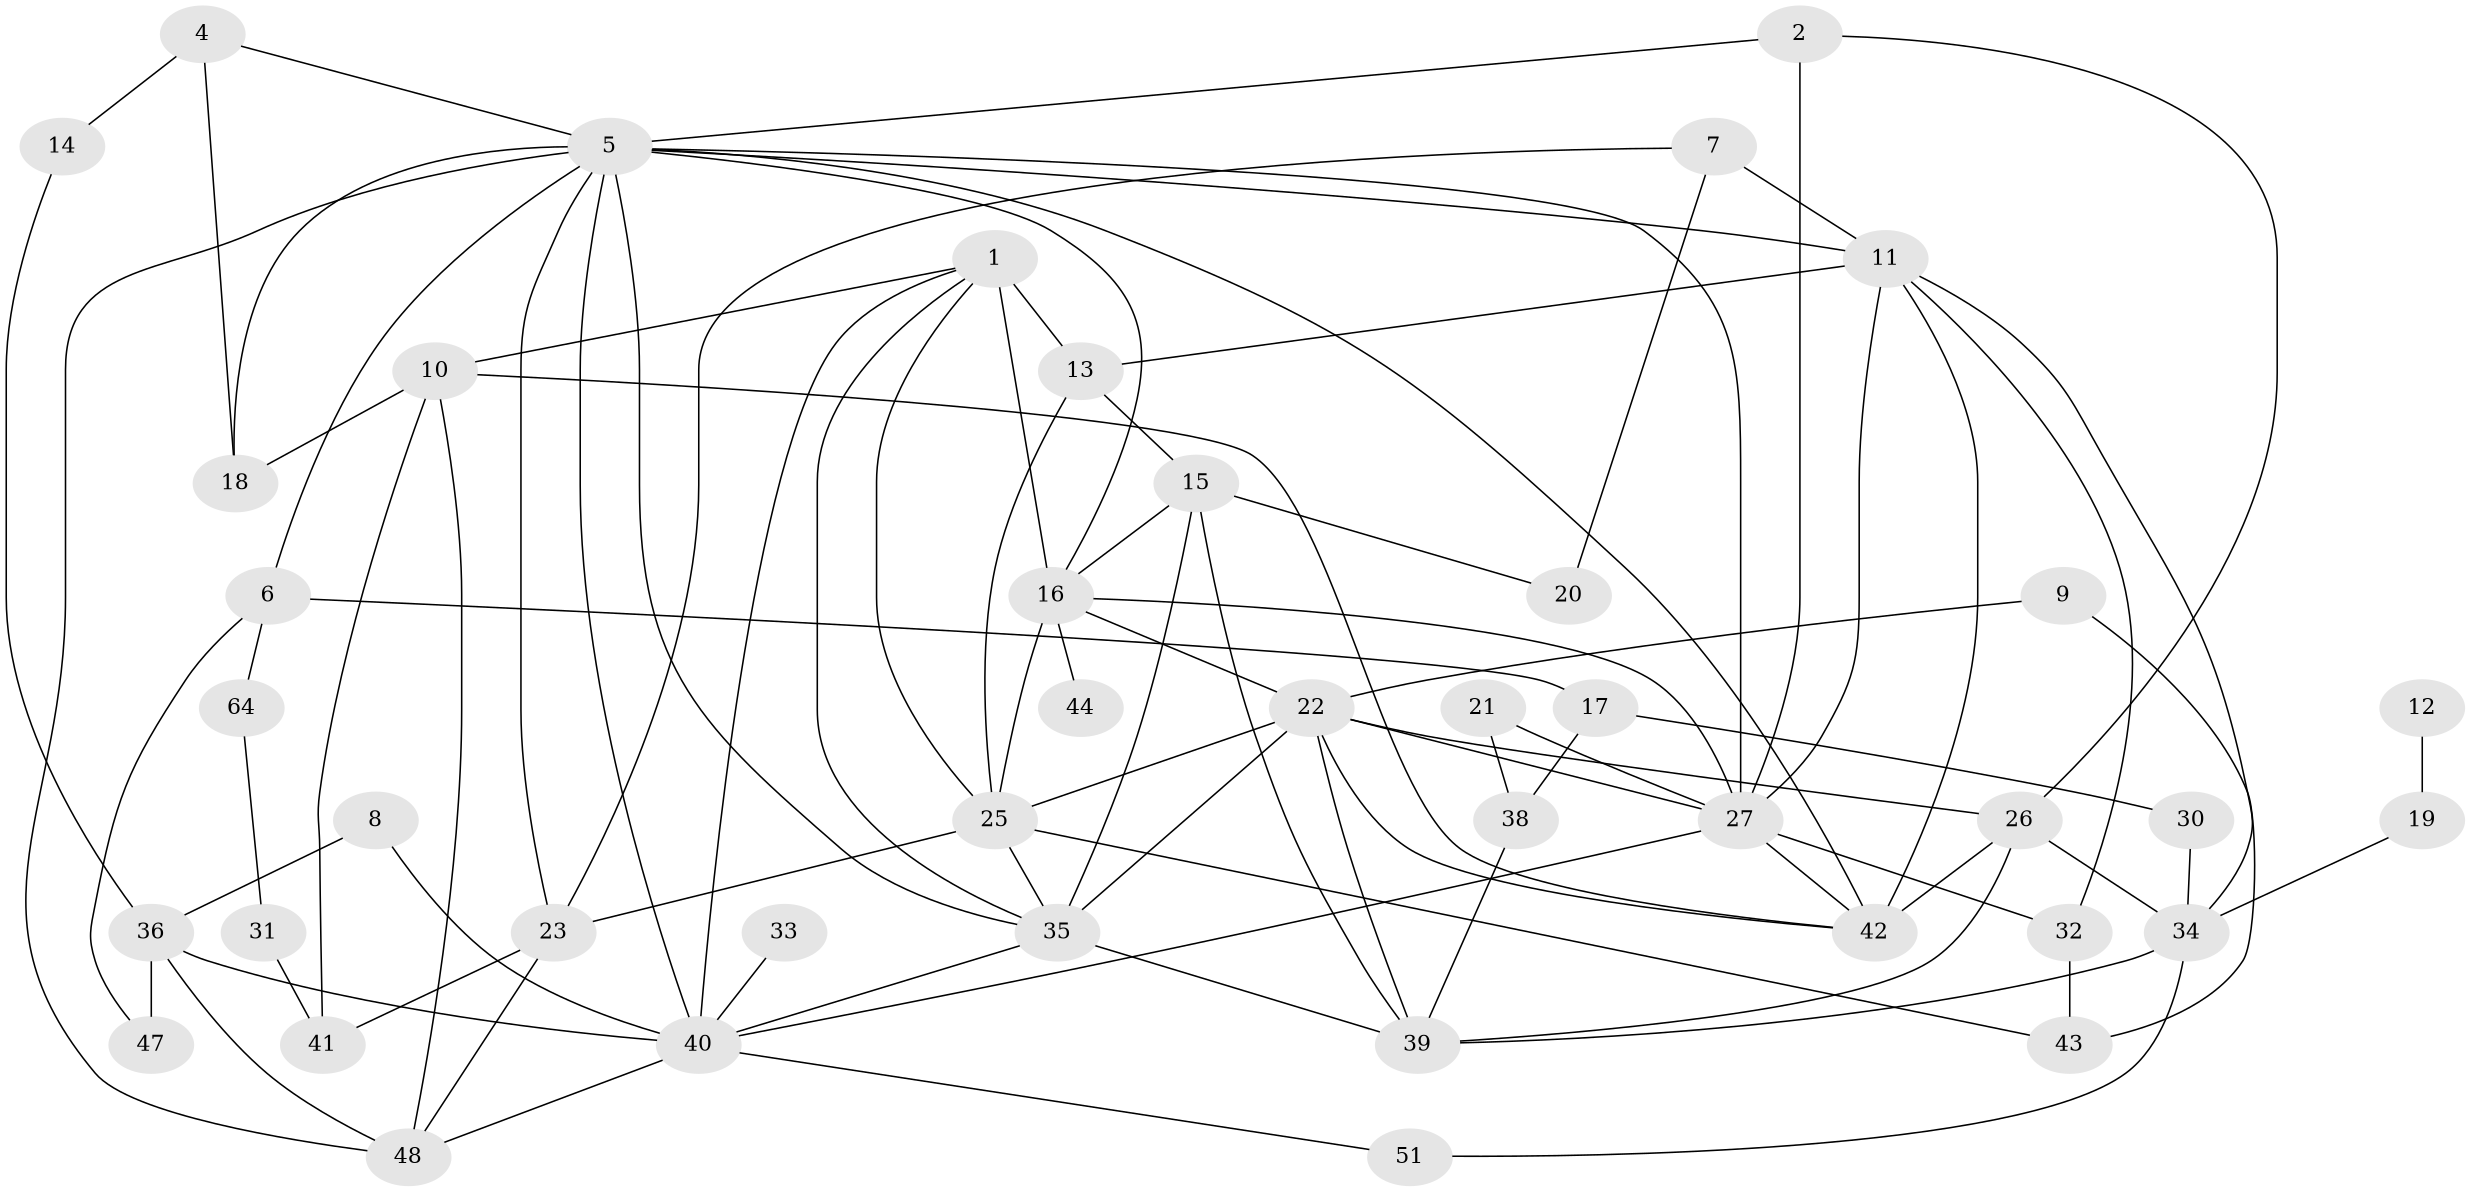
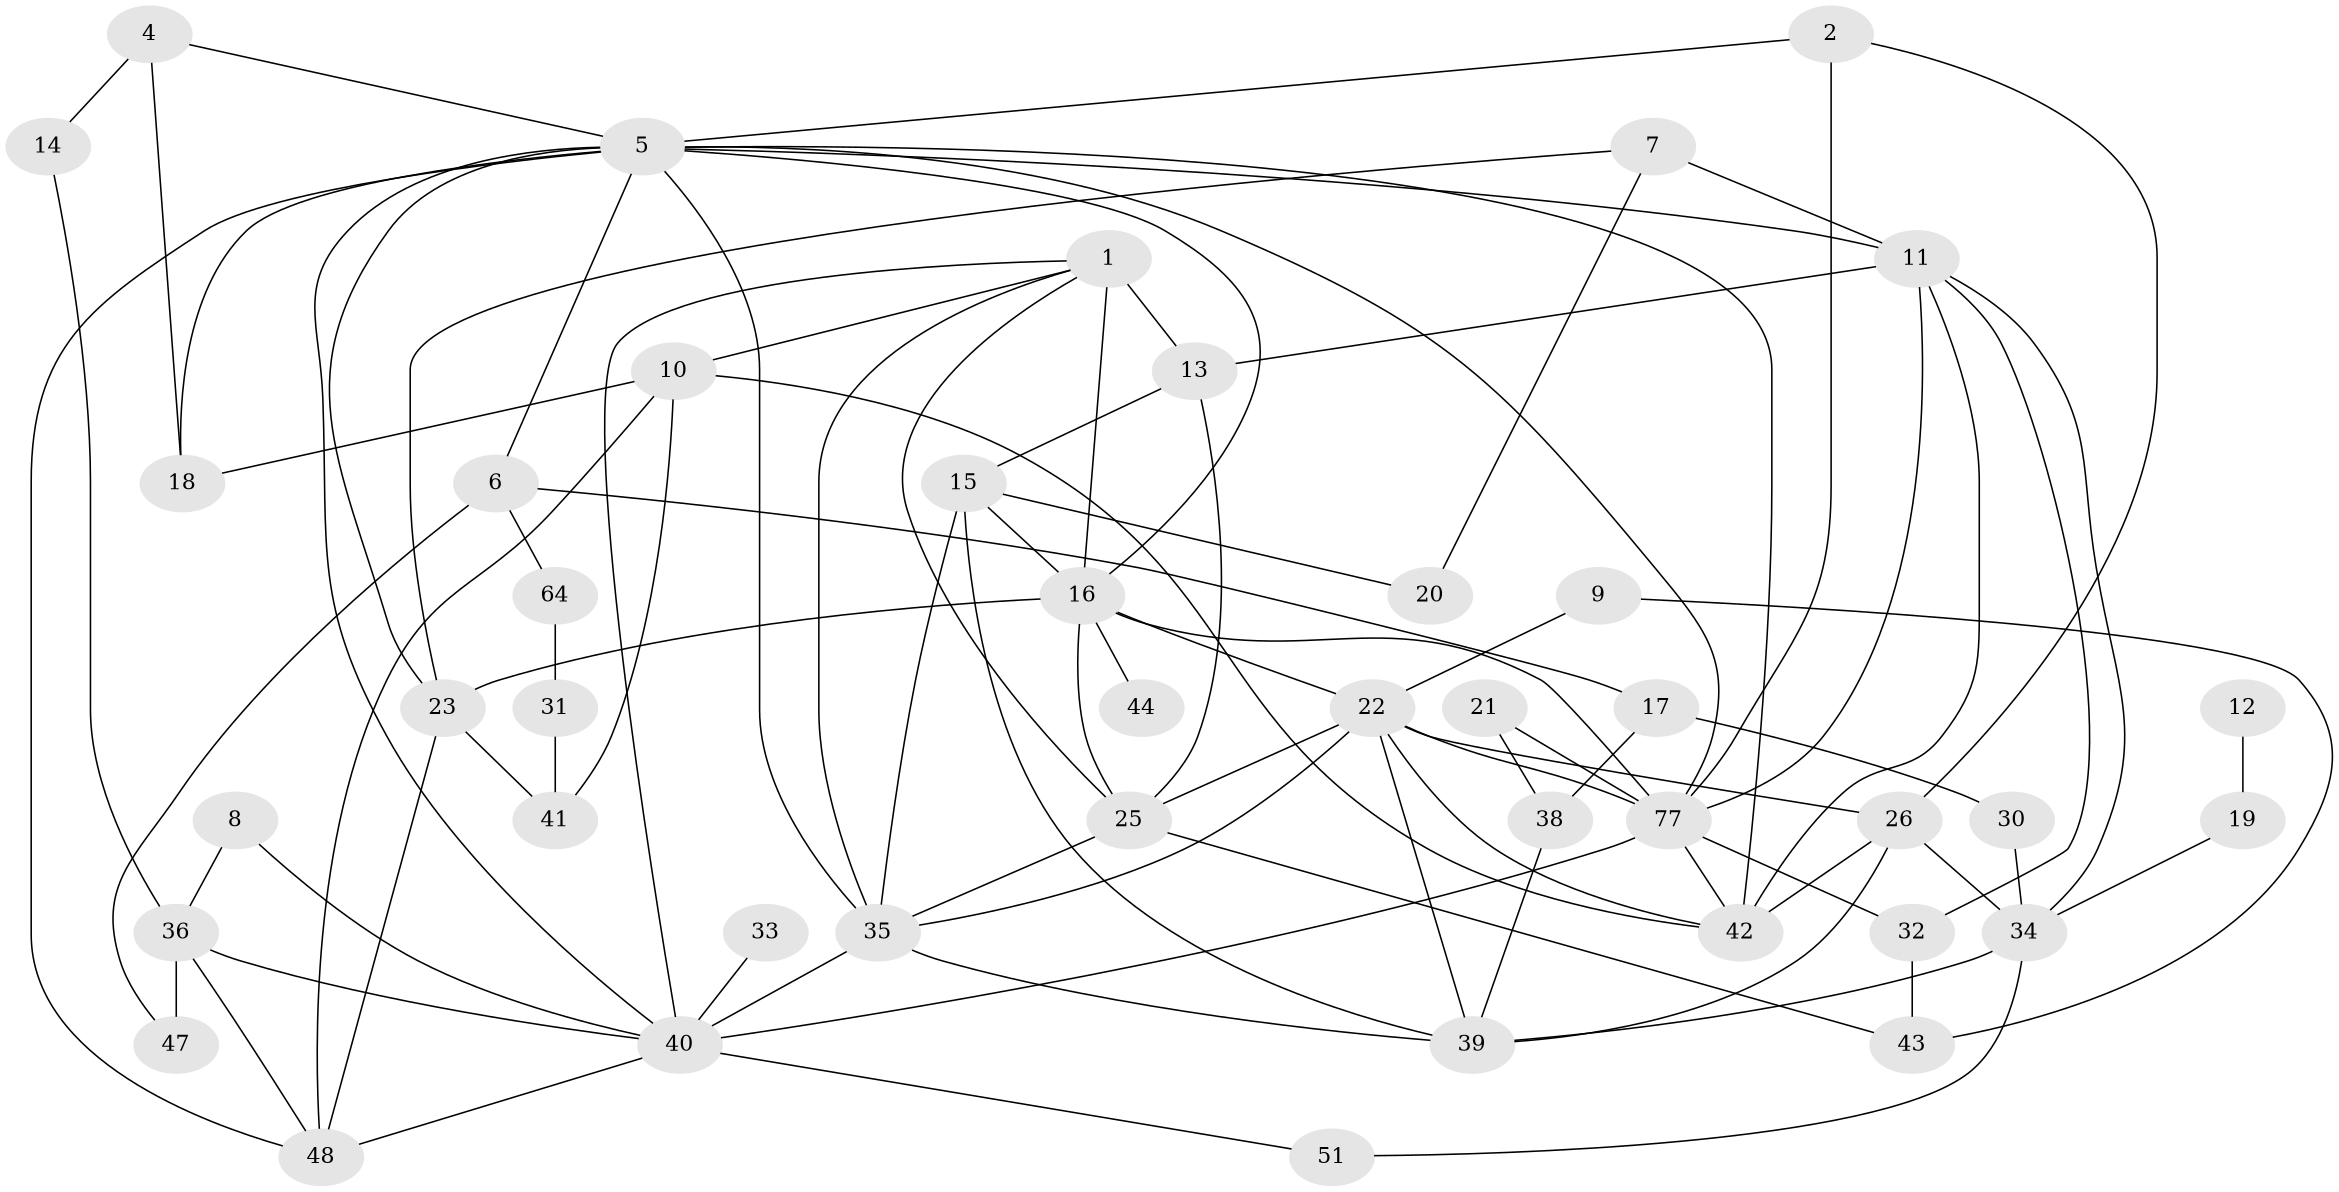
node "27": label "27" -> "77"
edge "25" -- "23": now "16" -- "23"
